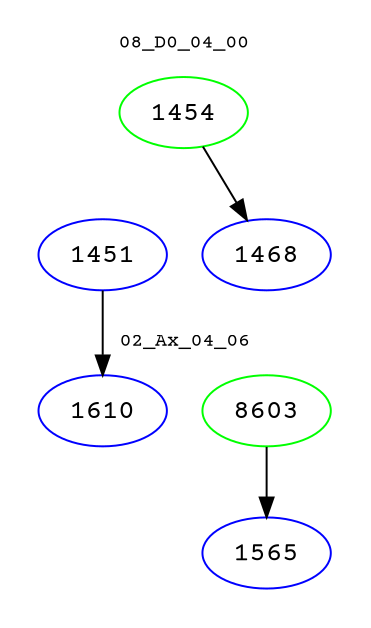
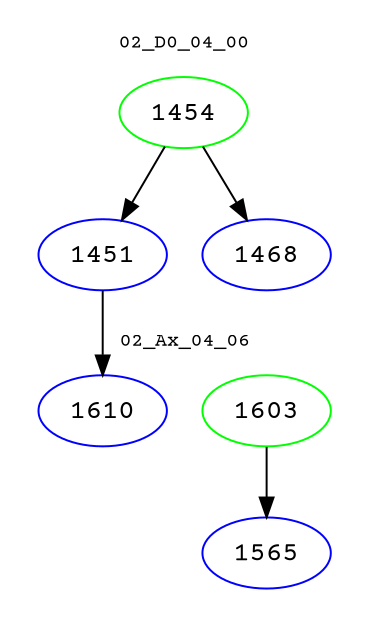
cluster "08_D0_04_00": label "08_D0_04_00" -> "02_D0_04_00"
edge "1454" -> "1451": added
node "8603": label "8603" -> "1603"
